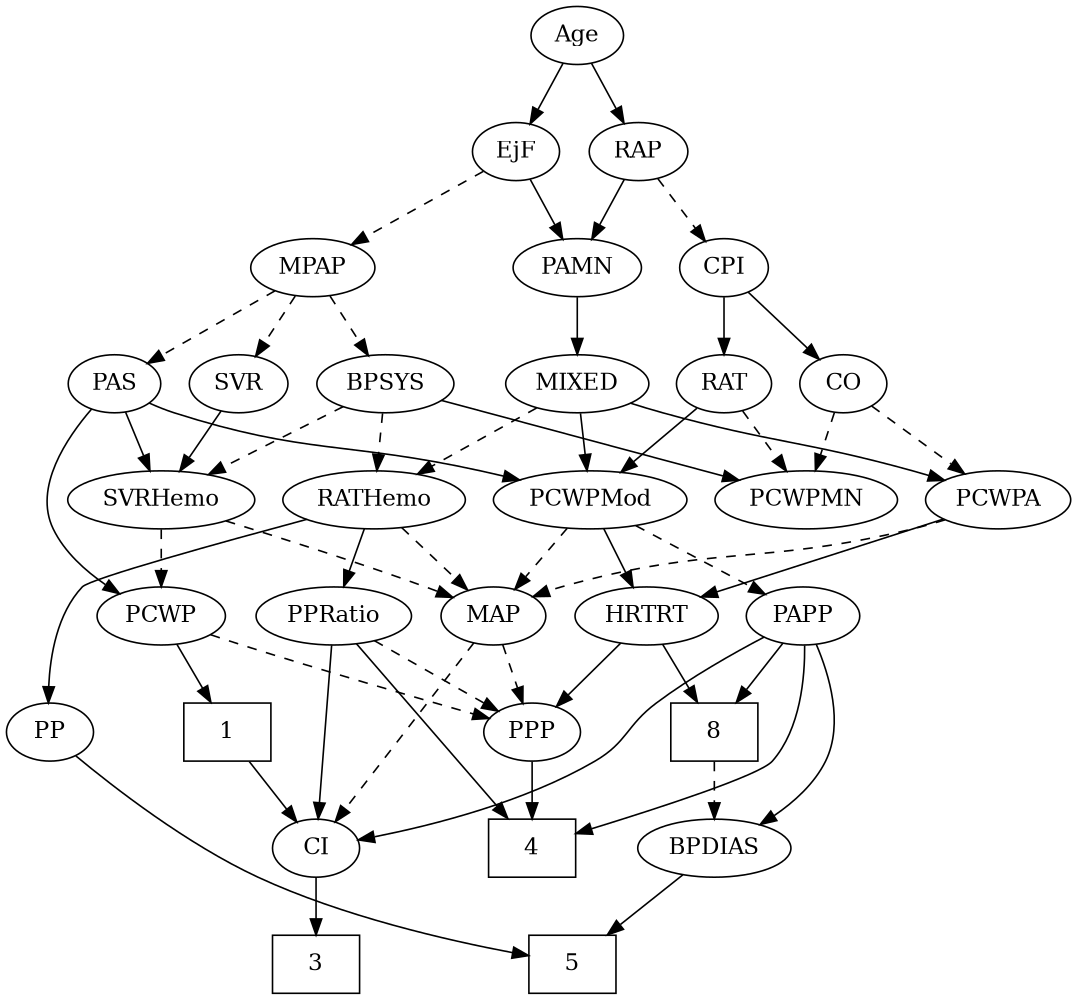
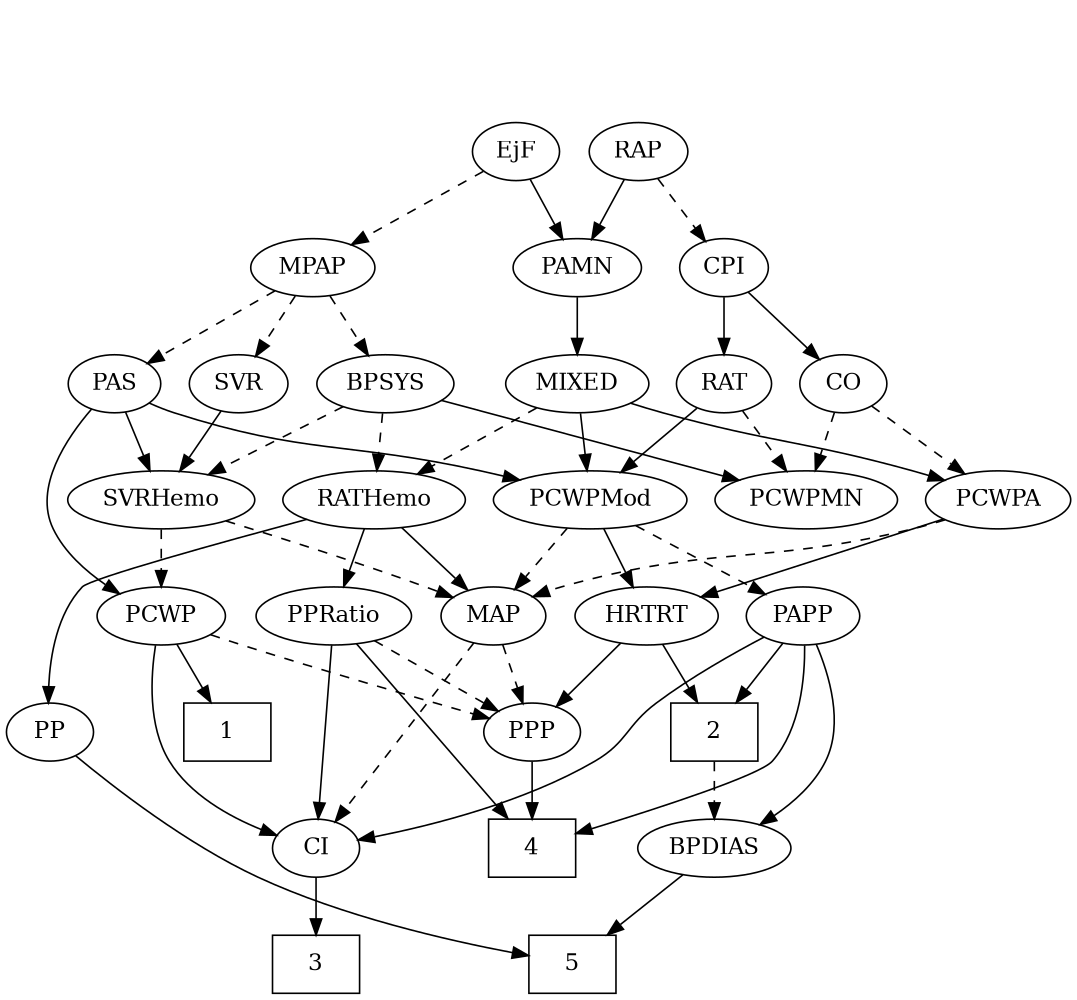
node "Age": removed
edge "RATHemo" -> "MAP": style dashed -> solid
node "8": label "8" -> "2"
edge "1" -> "CI": now "PCWP" -> "CI"
